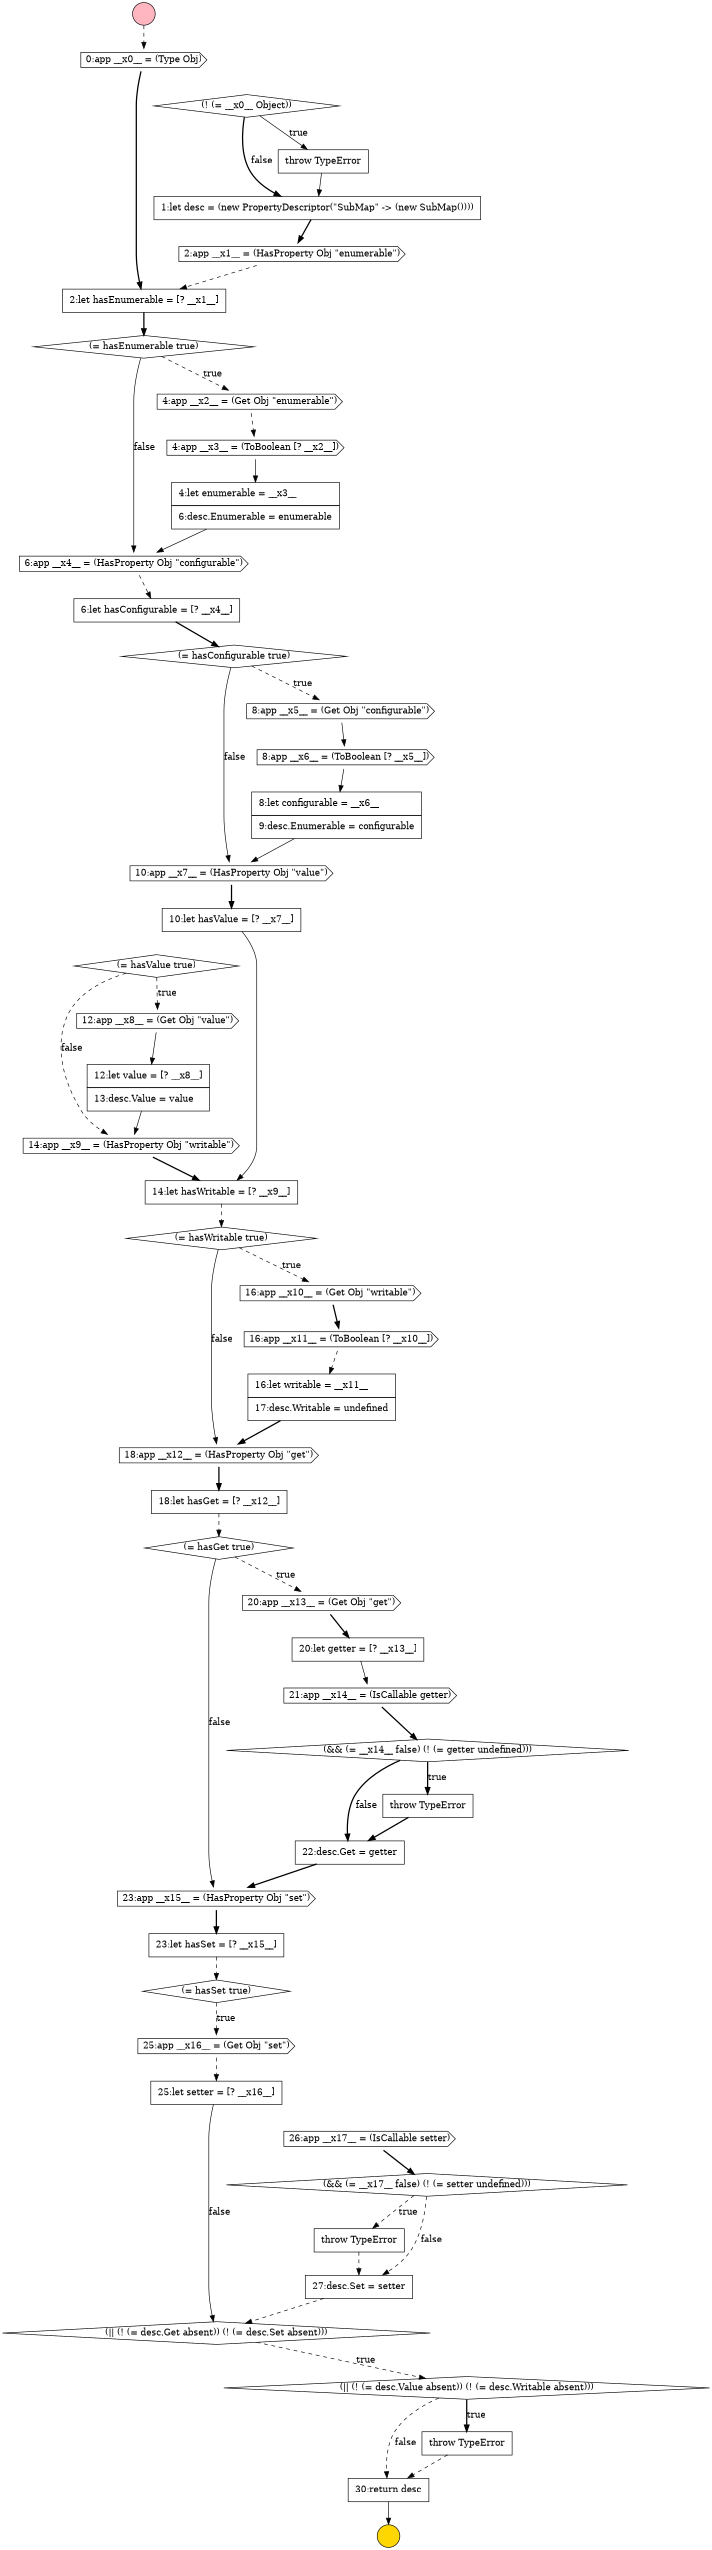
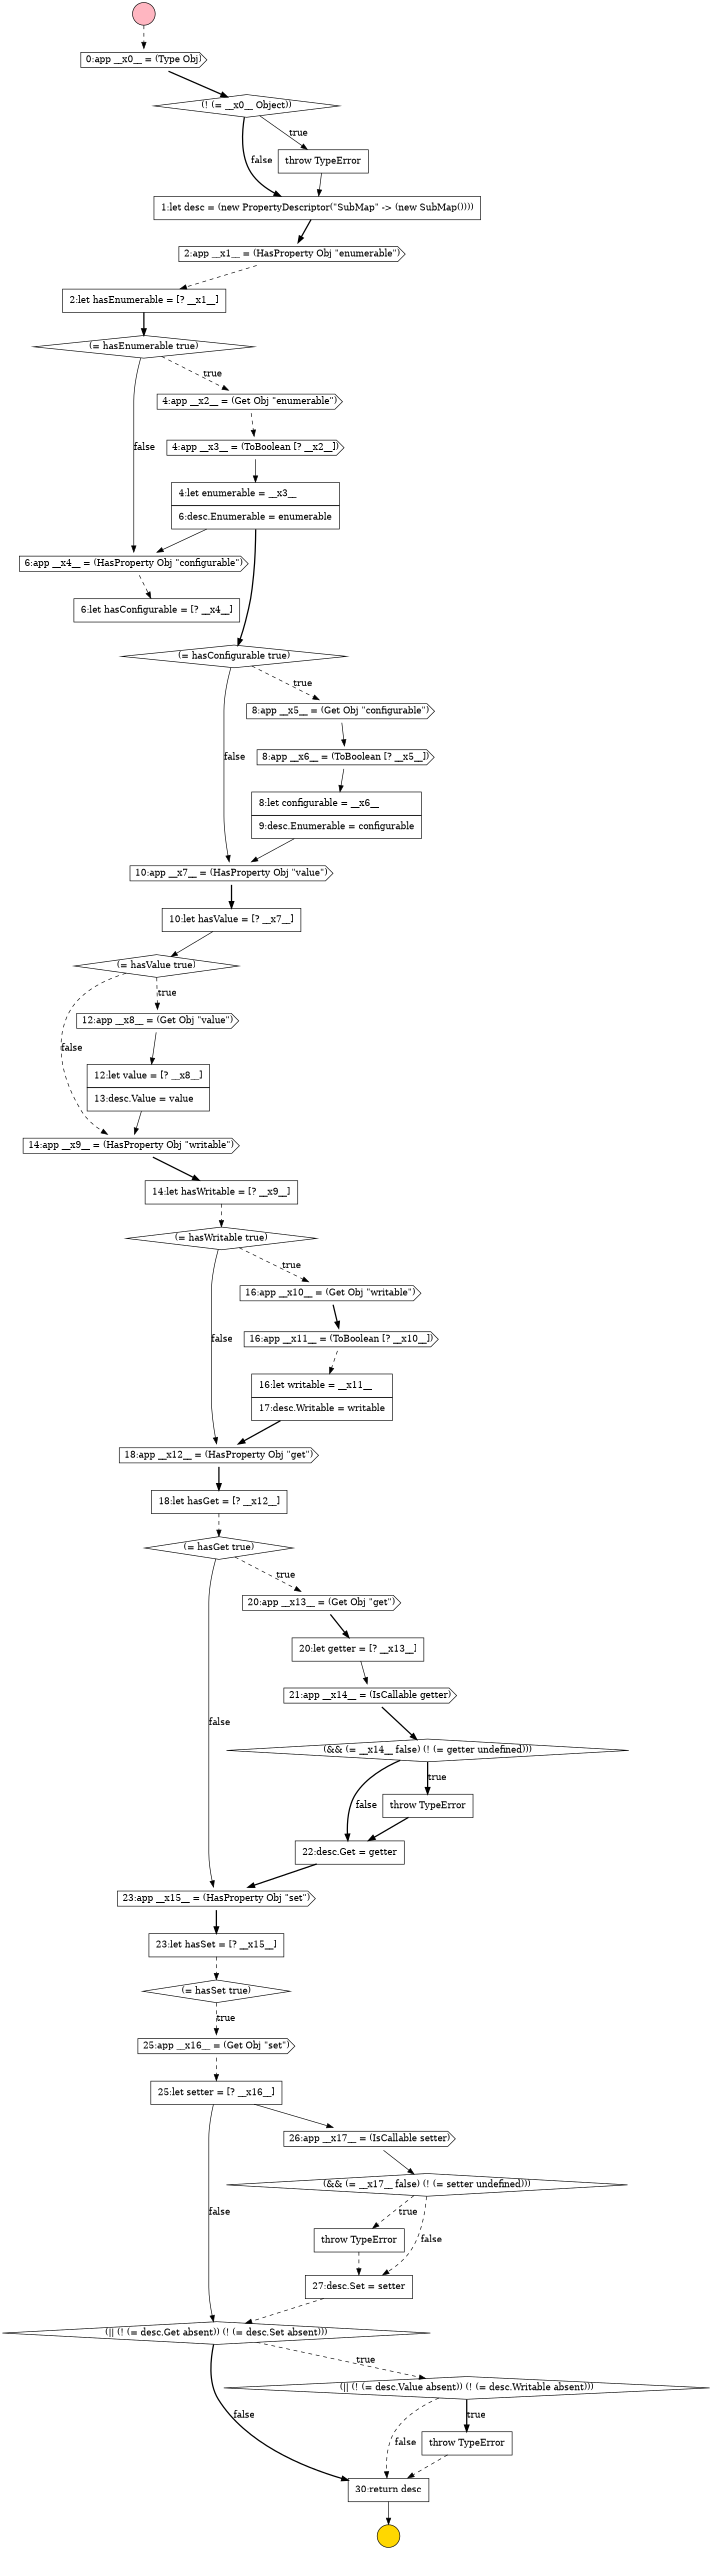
edge "0:app __x0__ = (Type Obj)" -> "2:let hasEnumerable = [? __x1__]": now "0:app __x0__ = (Type Obj)" -> "(! (= __x0__ Object))"
edge "6:let hasConfigurable = [? __x4__]" -> "(= hasConfigurable true)": now "4:let enumerable = __x3__" -> "(= hasConfigurable true)"
edge "10:let hasValue = [? __x7__]" -> "14:let hasWritable = [? __x9__]": now "10:let hasValue = [? __x7__]" -> "(= hasValue true)"
node "16:let writable = __x11__": text "17:desc.Writable = undefined" -> "17:desc.Writable = writable"
edge "25:let setter = [? __x16__]" -> "26:app __x17__ = (IsCallable setter)": added
edge "26:app __x17__ = (IsCallable setter)" -> "(&& (= __x17__ false) (! (= setter undefined)))": style bold -> solid
edge "(|| (! (= desc.Get absent)) (! (= desc.Set absent)))" -> "30:return desc": added, label "false"
